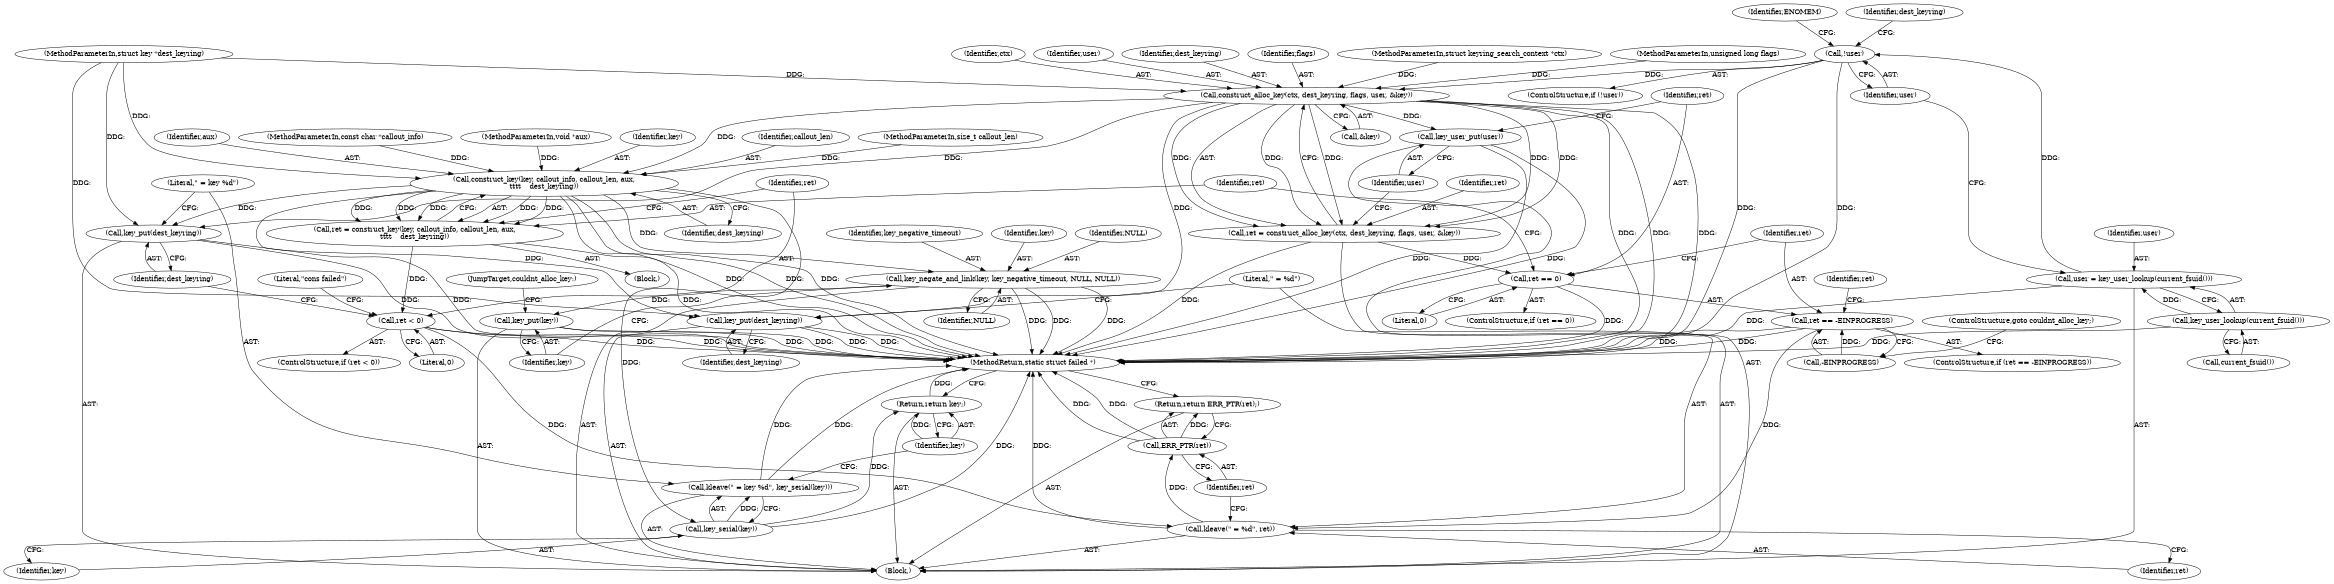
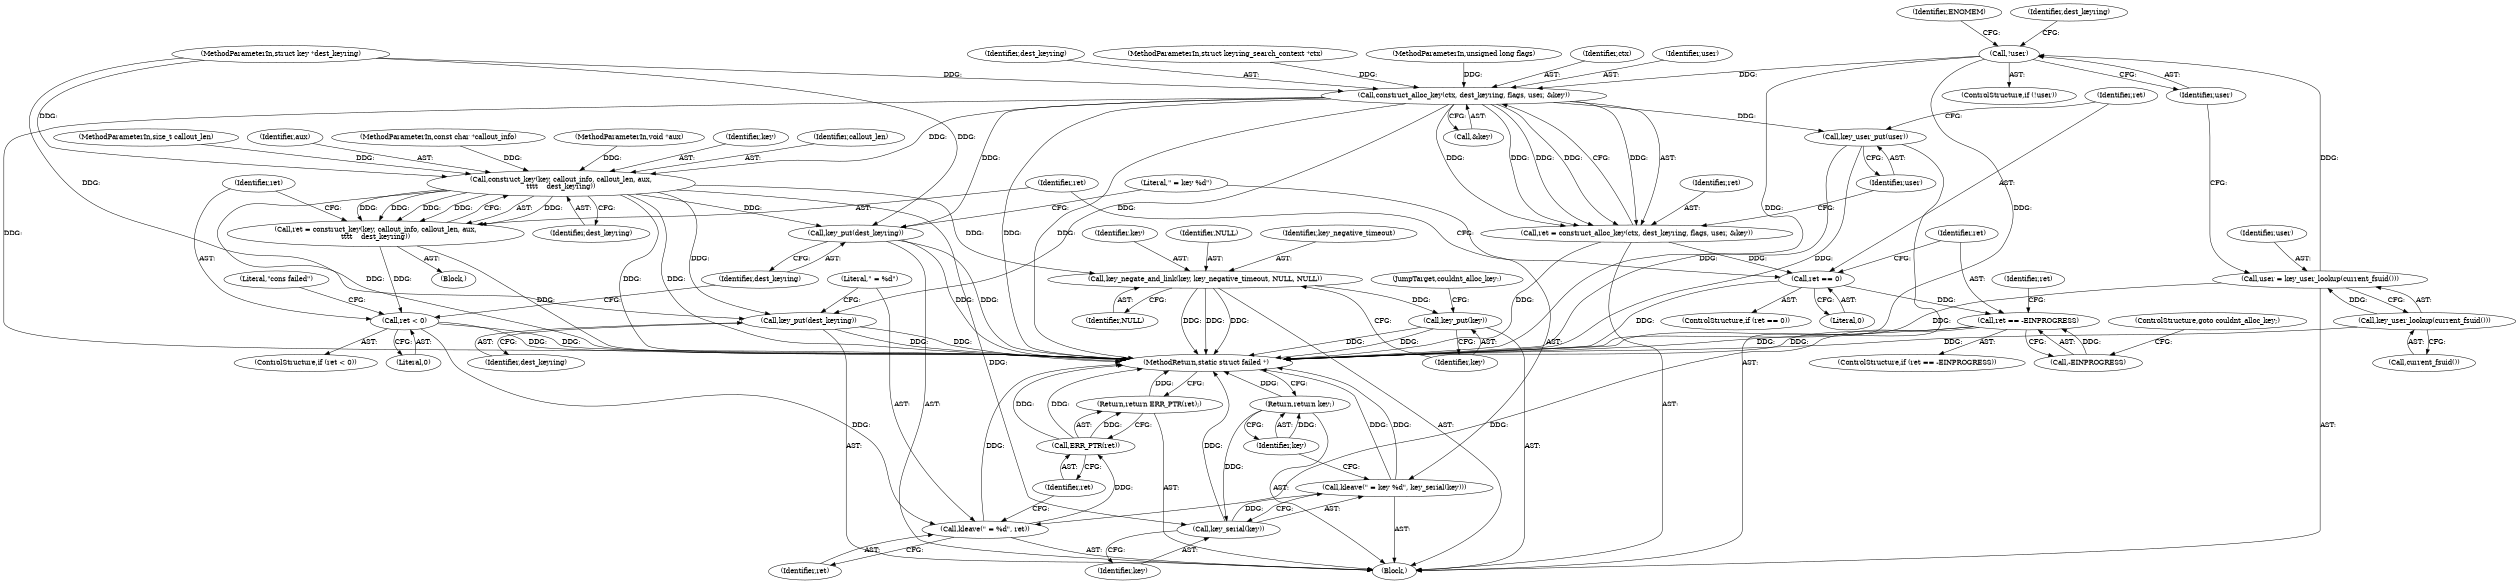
node "(Identifier,flags)": removed
edge "(Call,ret == 0)" -> "(Call,ret == -EINPROGRESS)": label "AST: " -> "DDG: "
edge "(Return,return ERR_PTR(ret);)" -> "(MethodReturn,static struct failed *)": added, label "DDG:"
edge "(Call,key_serial(key))" -> "(Return,return key;)": reversed
